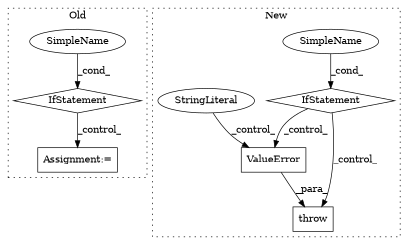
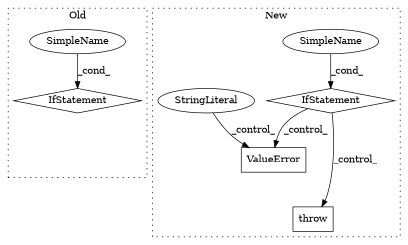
node "Assignment:=": removed
edge "ValueError" -> "throw": removed, label "_para_"
